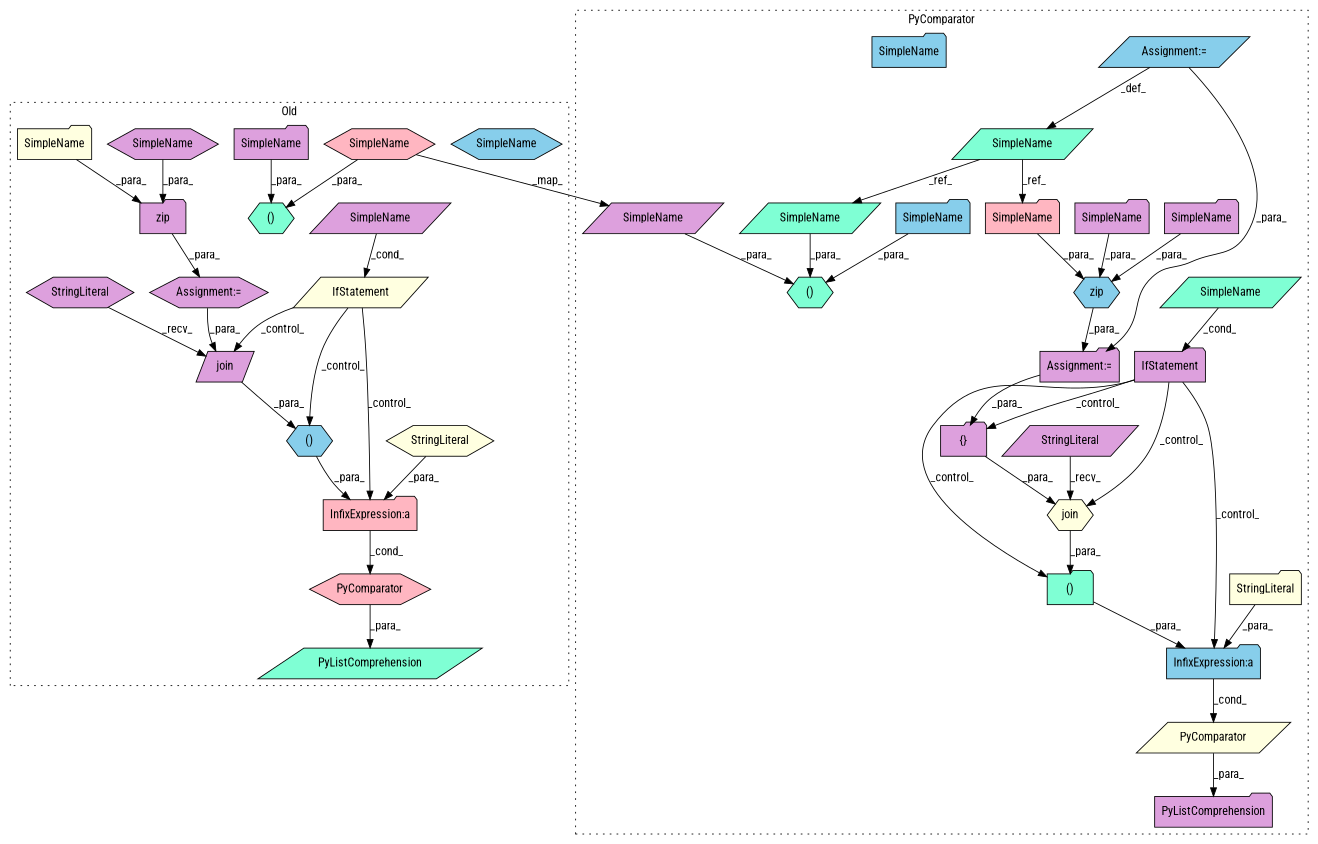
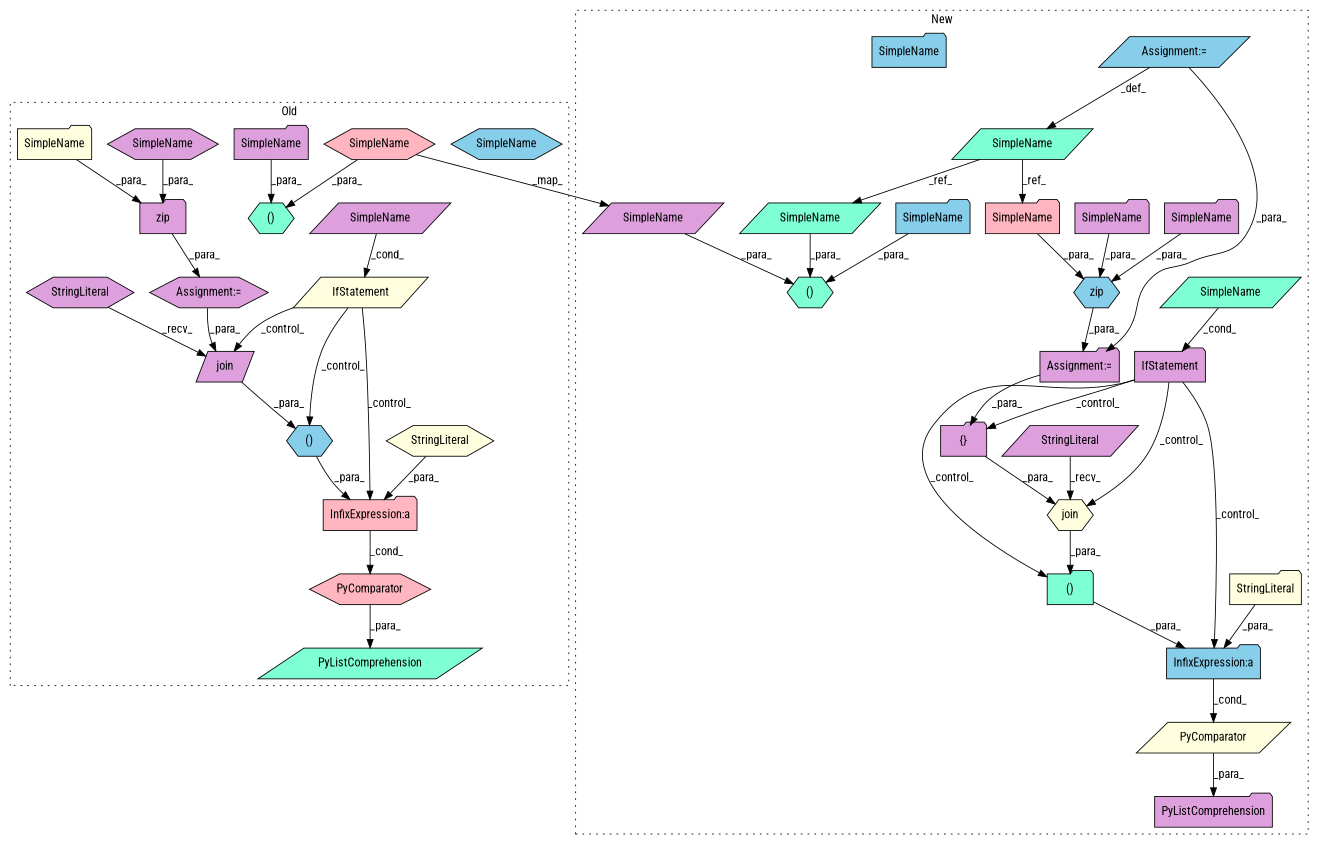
cluster "PyComparator": label "PyComparator" -> "New"
